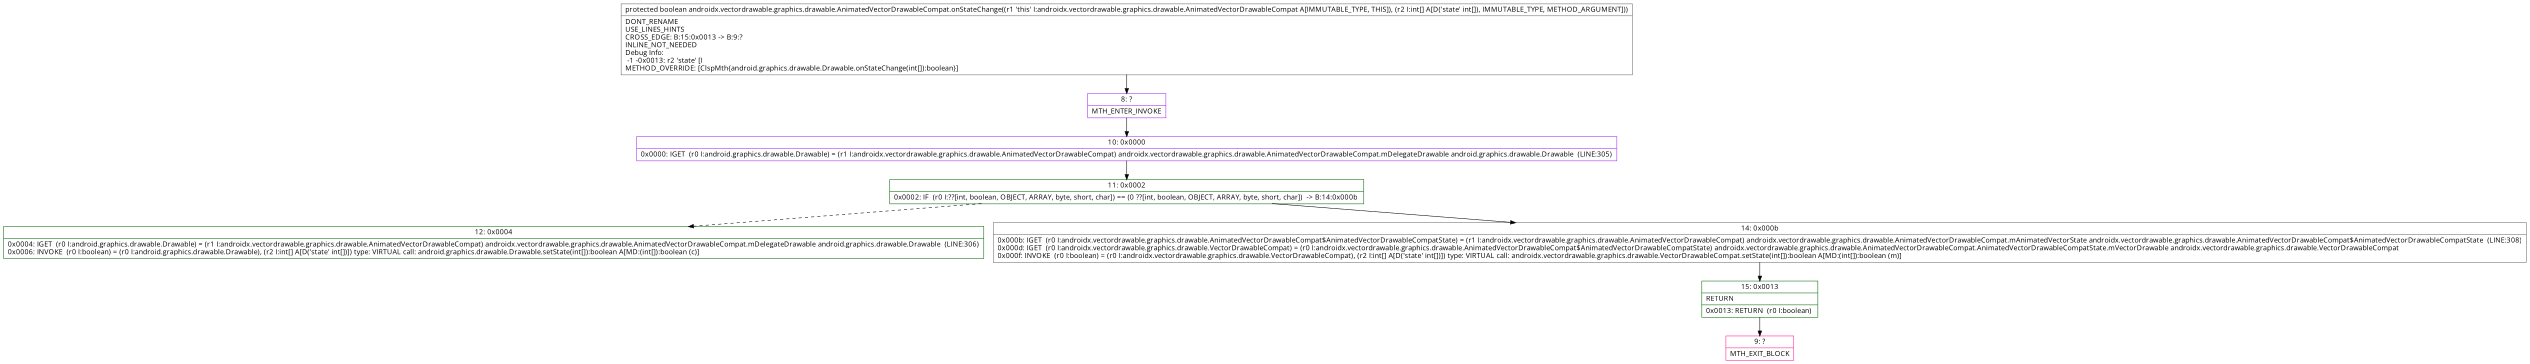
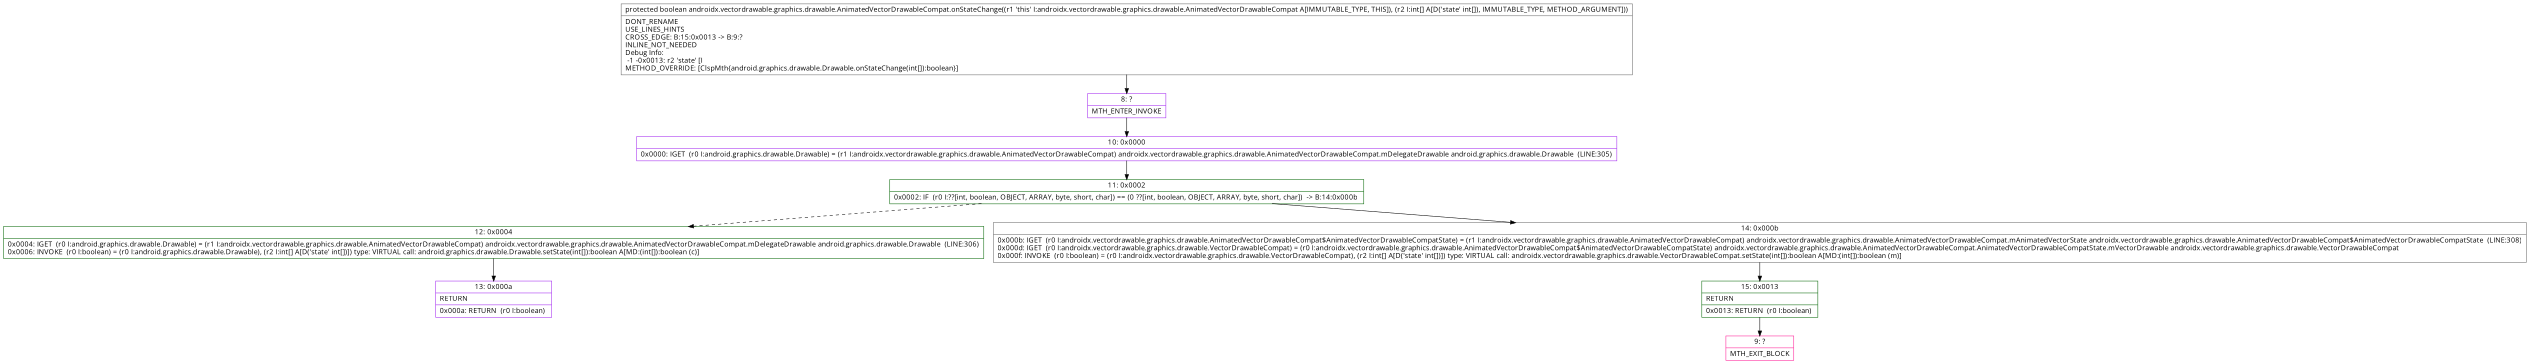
node "13: 0x000a": added
